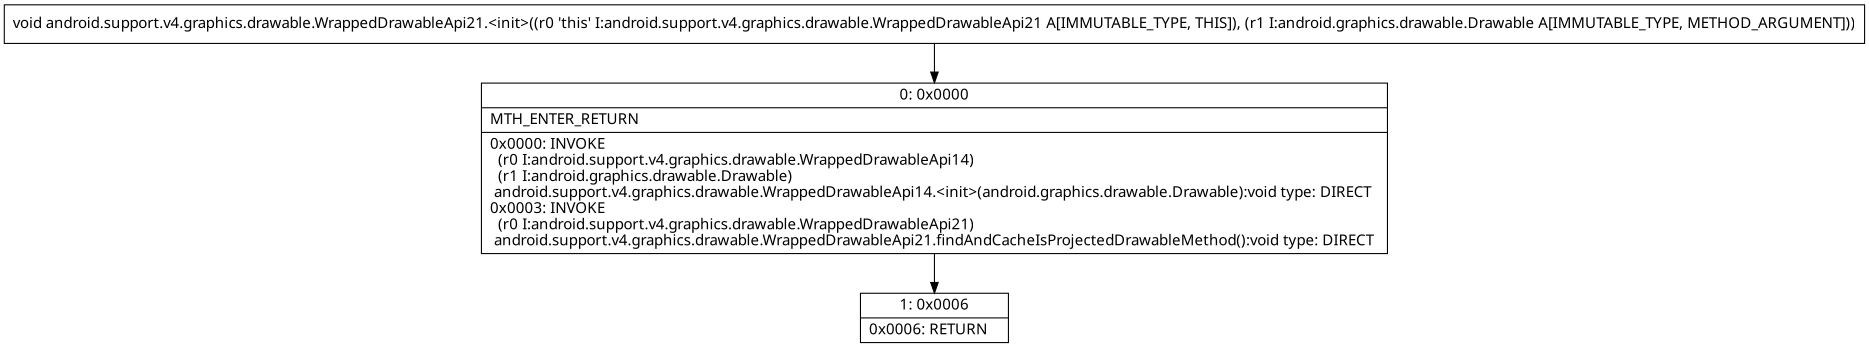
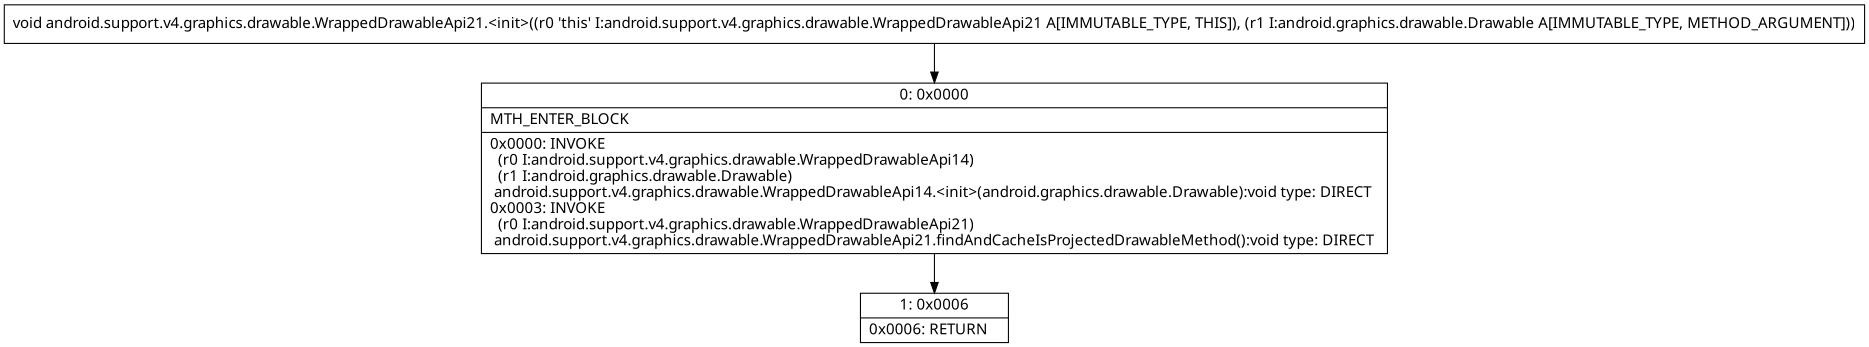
node "0: 0x0000": text "MTH_ENTER_RETURN" -> "MTH_ENTER_BLOCK"
